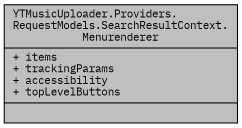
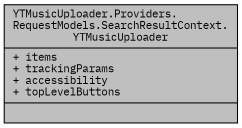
node "YTMusicUploader.Providers.": text "Menurenderer" -> "YTMusicUploader"
